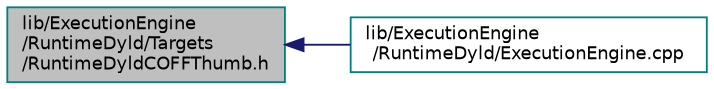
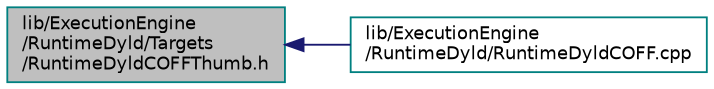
node "lib/ExecutionEngine /RuntimeDyld/ExecutionEngine.cpp": label "lib/ExecutionEngine /RuntimeDyld/ExecutionEngine.cpp" -> "lib/ExecutionEngine /RuntimeDyld/RuntimeDyldCOFF.cpp"
